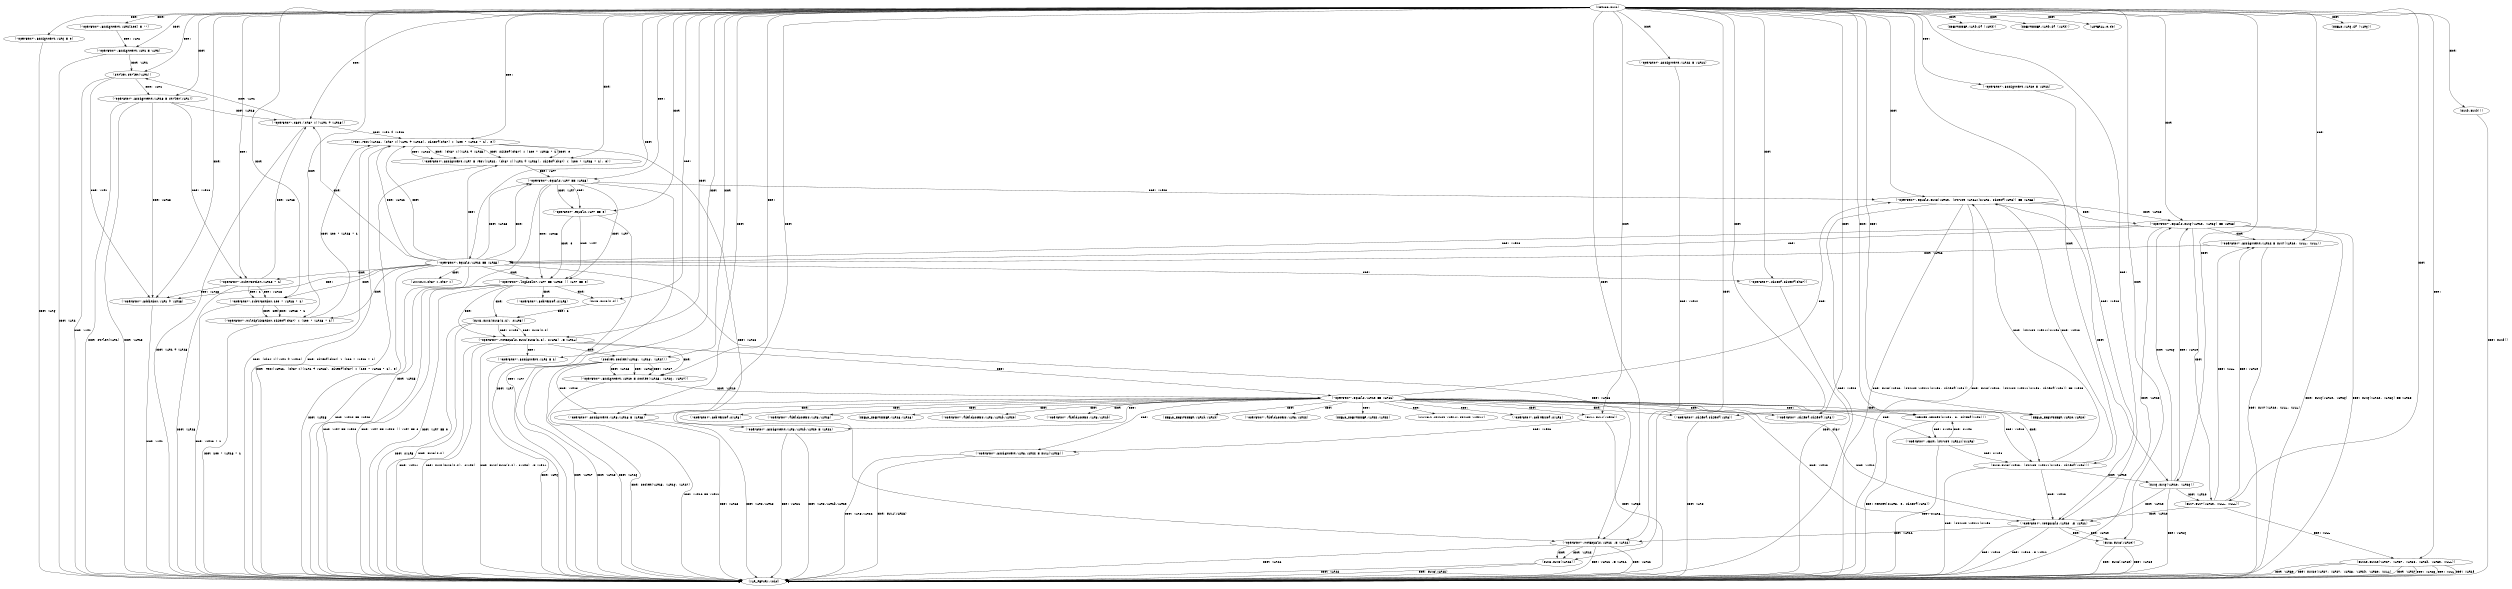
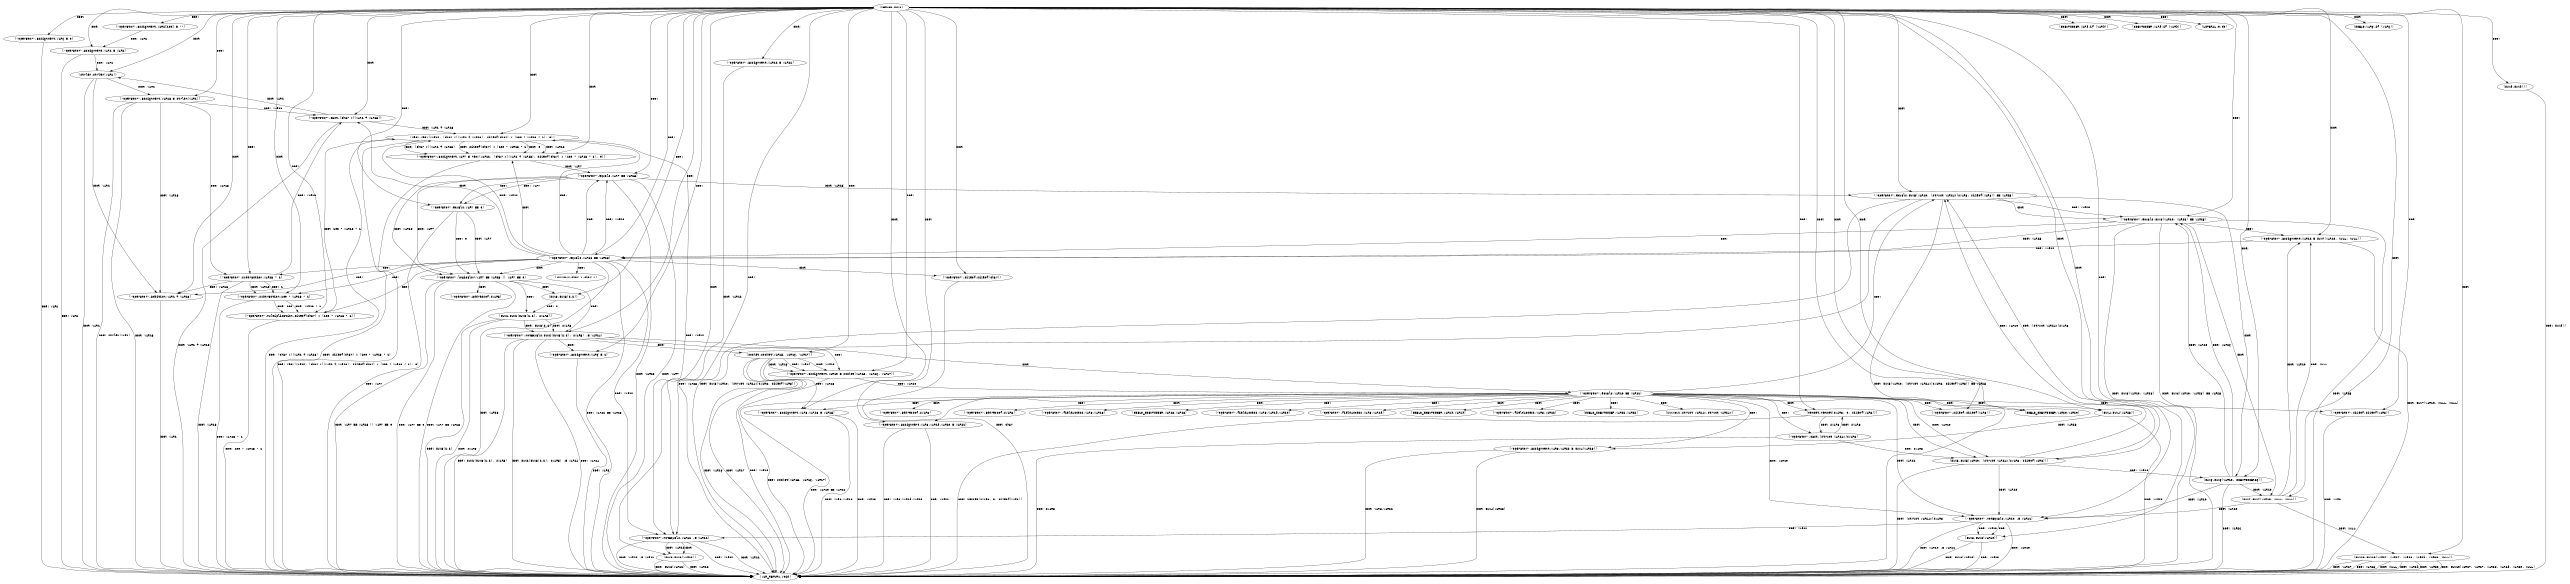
node "(<operator>.assignment,VAR10 = VAR11)": removed
node "(FUN6,FUN6(VAR10, VAR26))": label "(FUN6,FUN6(VAR10, VAR26))" -> "(FUN6,FUN6(VAR10, IDENTIFIER26))"
